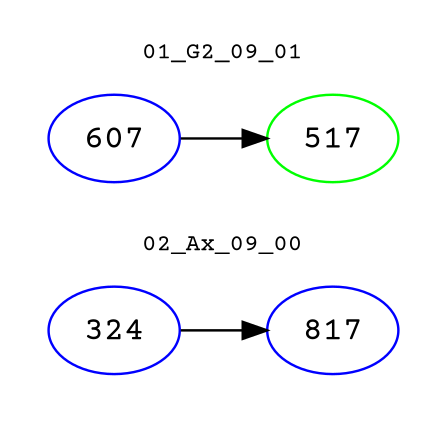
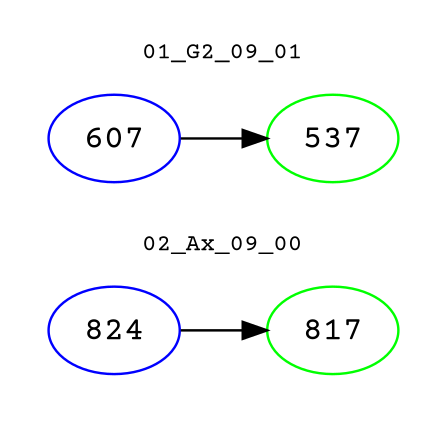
node "517": label "517" -> "537"
node "324": label "324" -> "824"
node "817": color blue -> green
